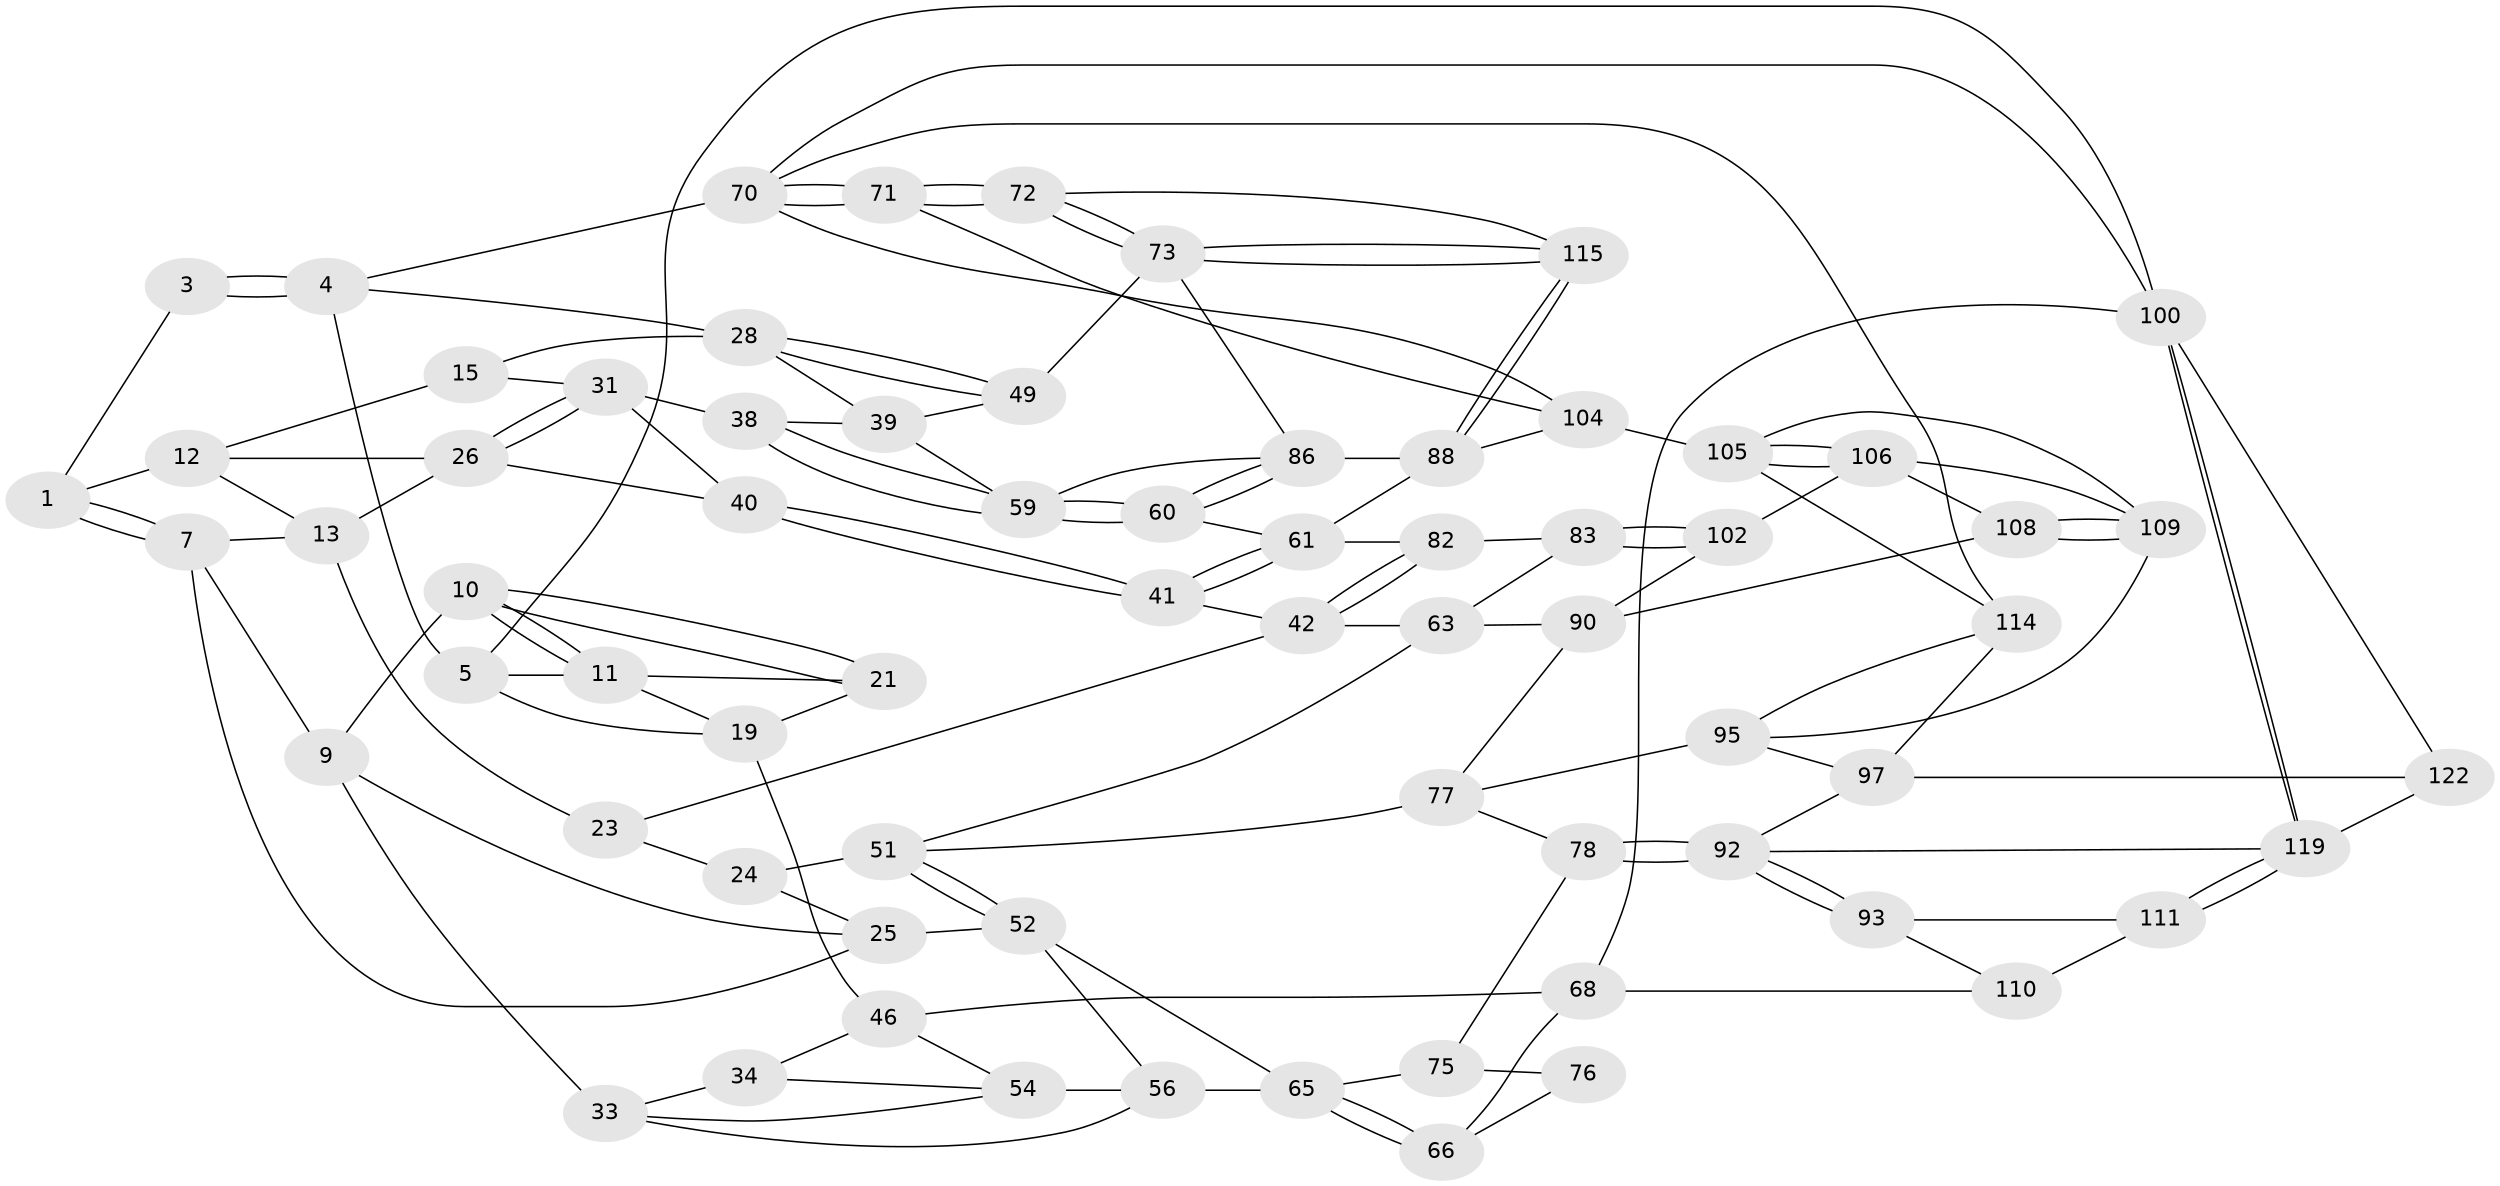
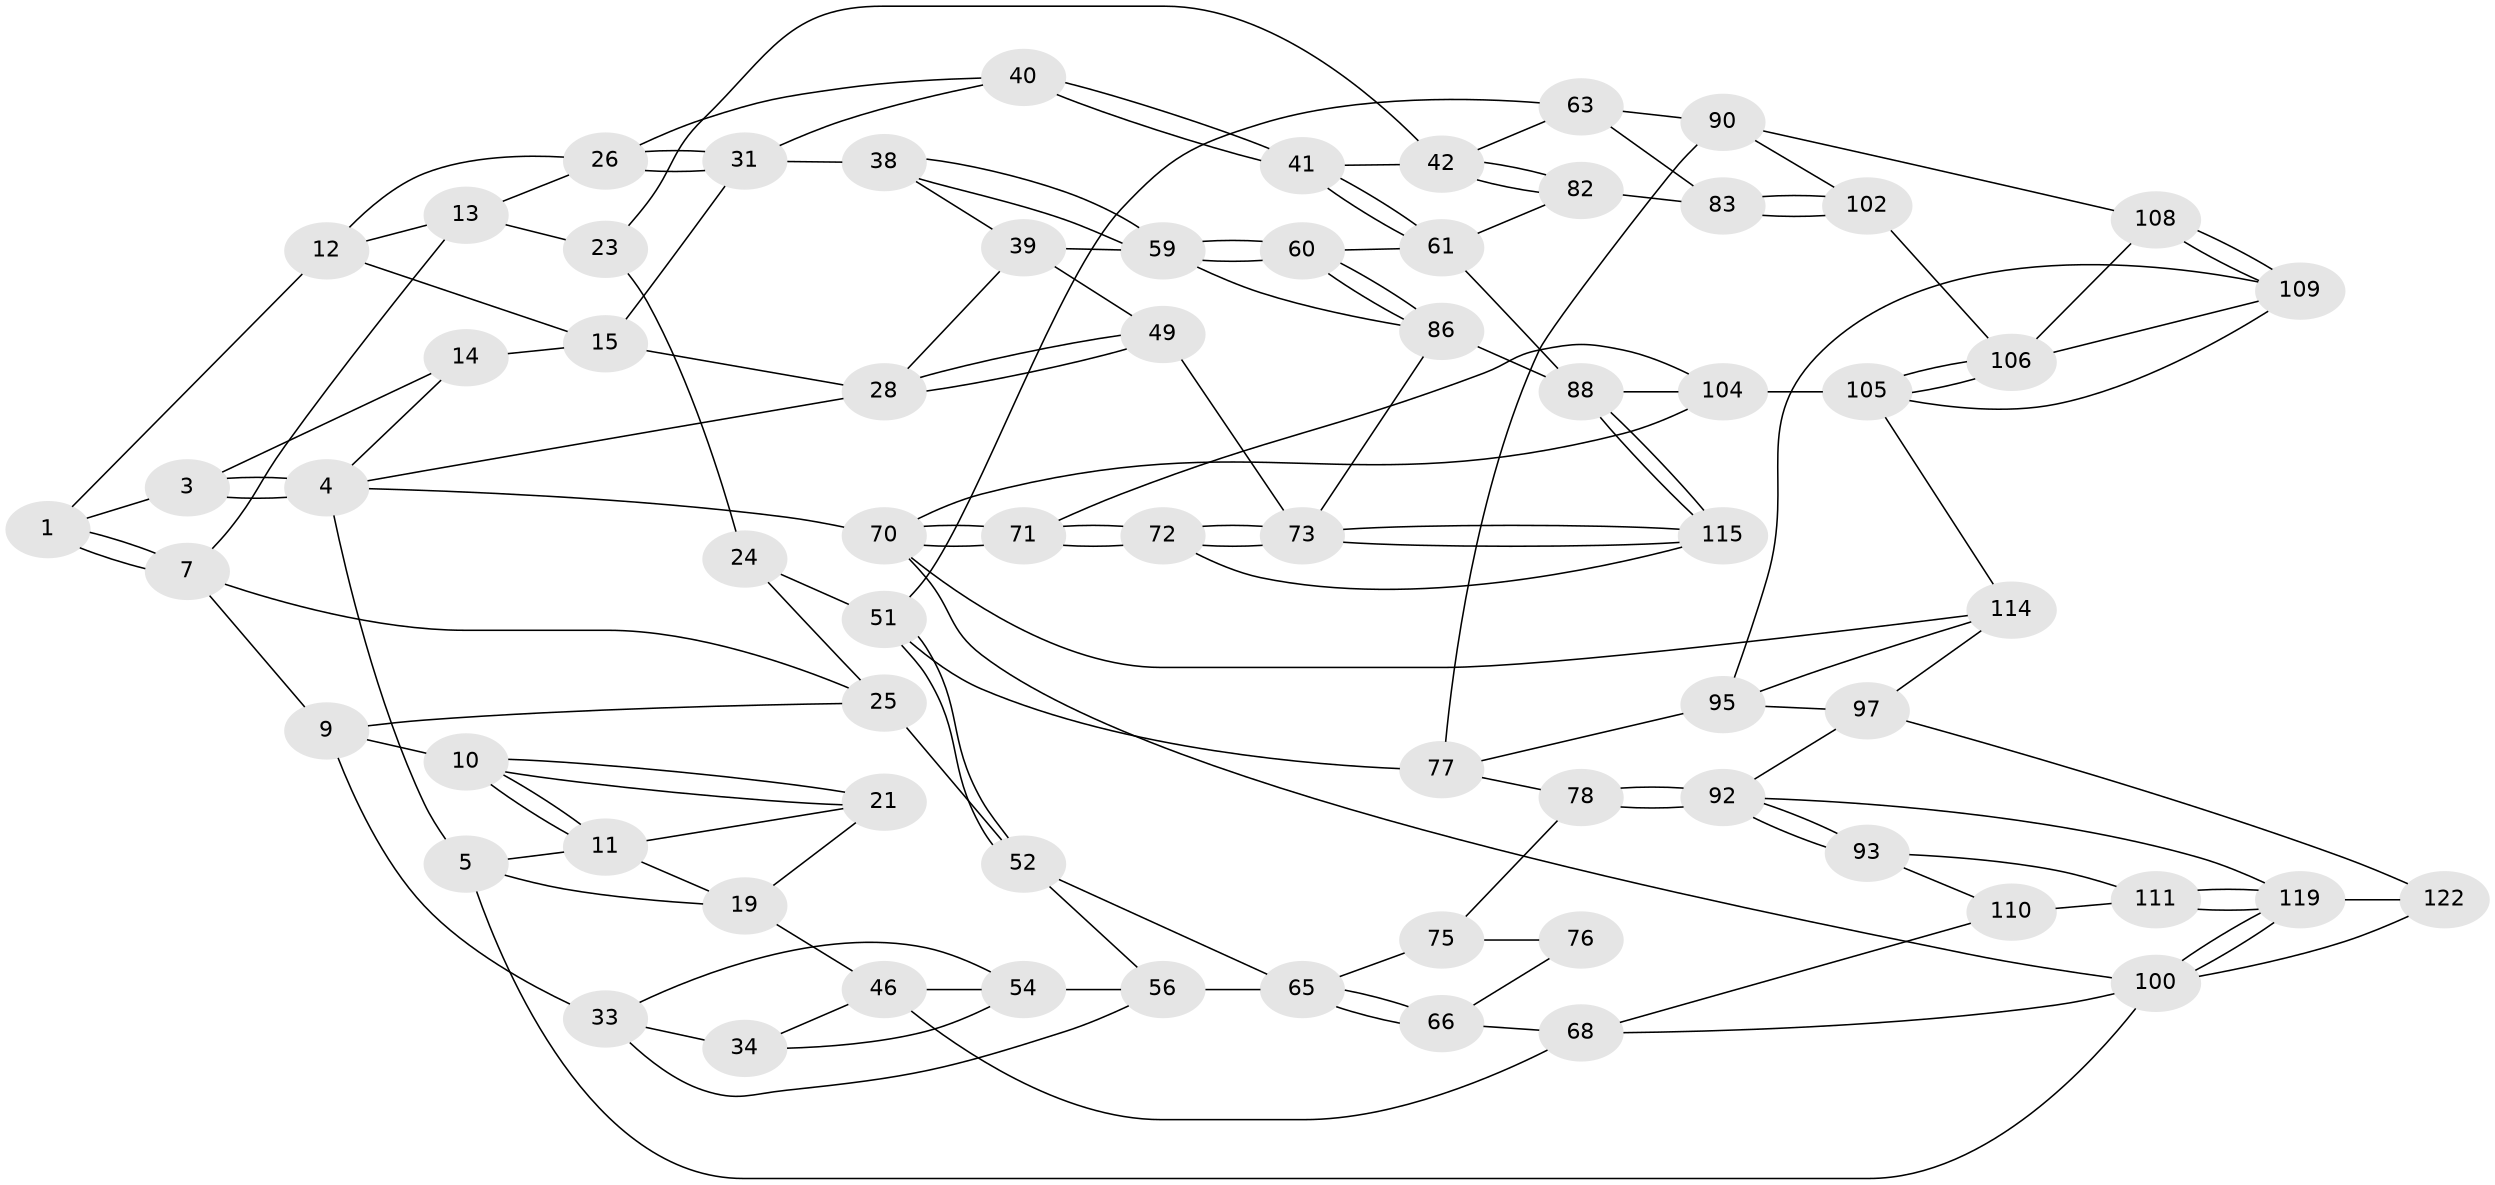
node "14": added
